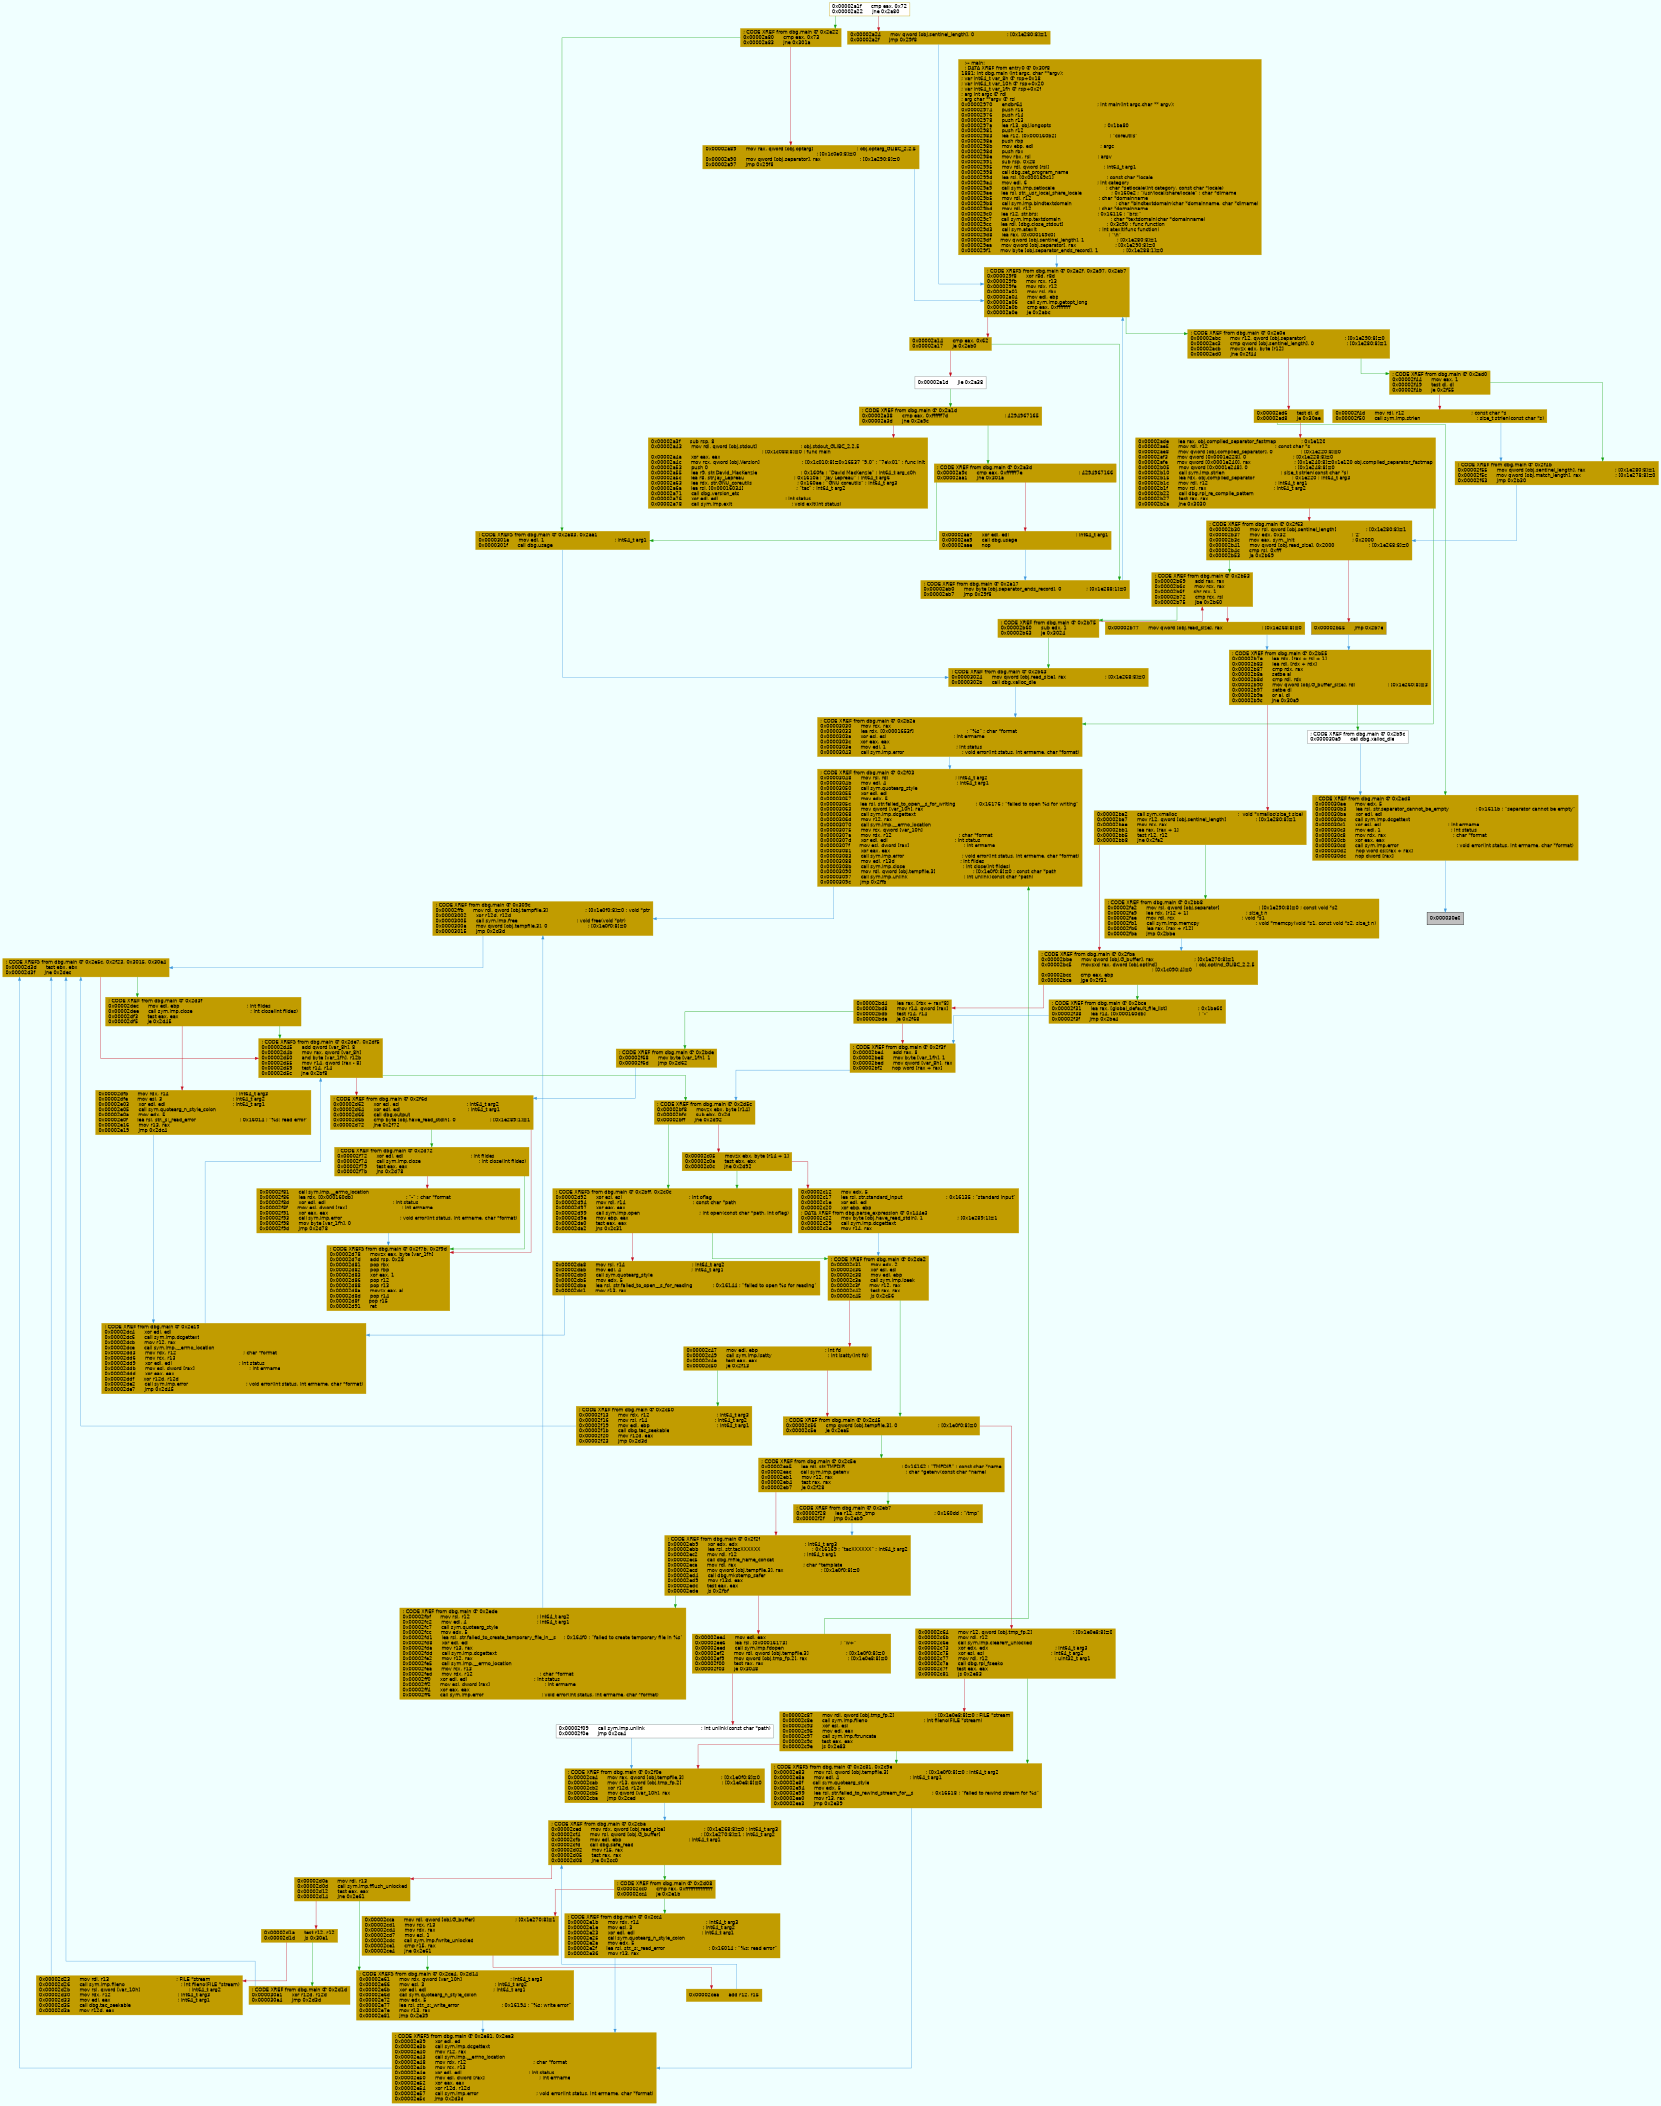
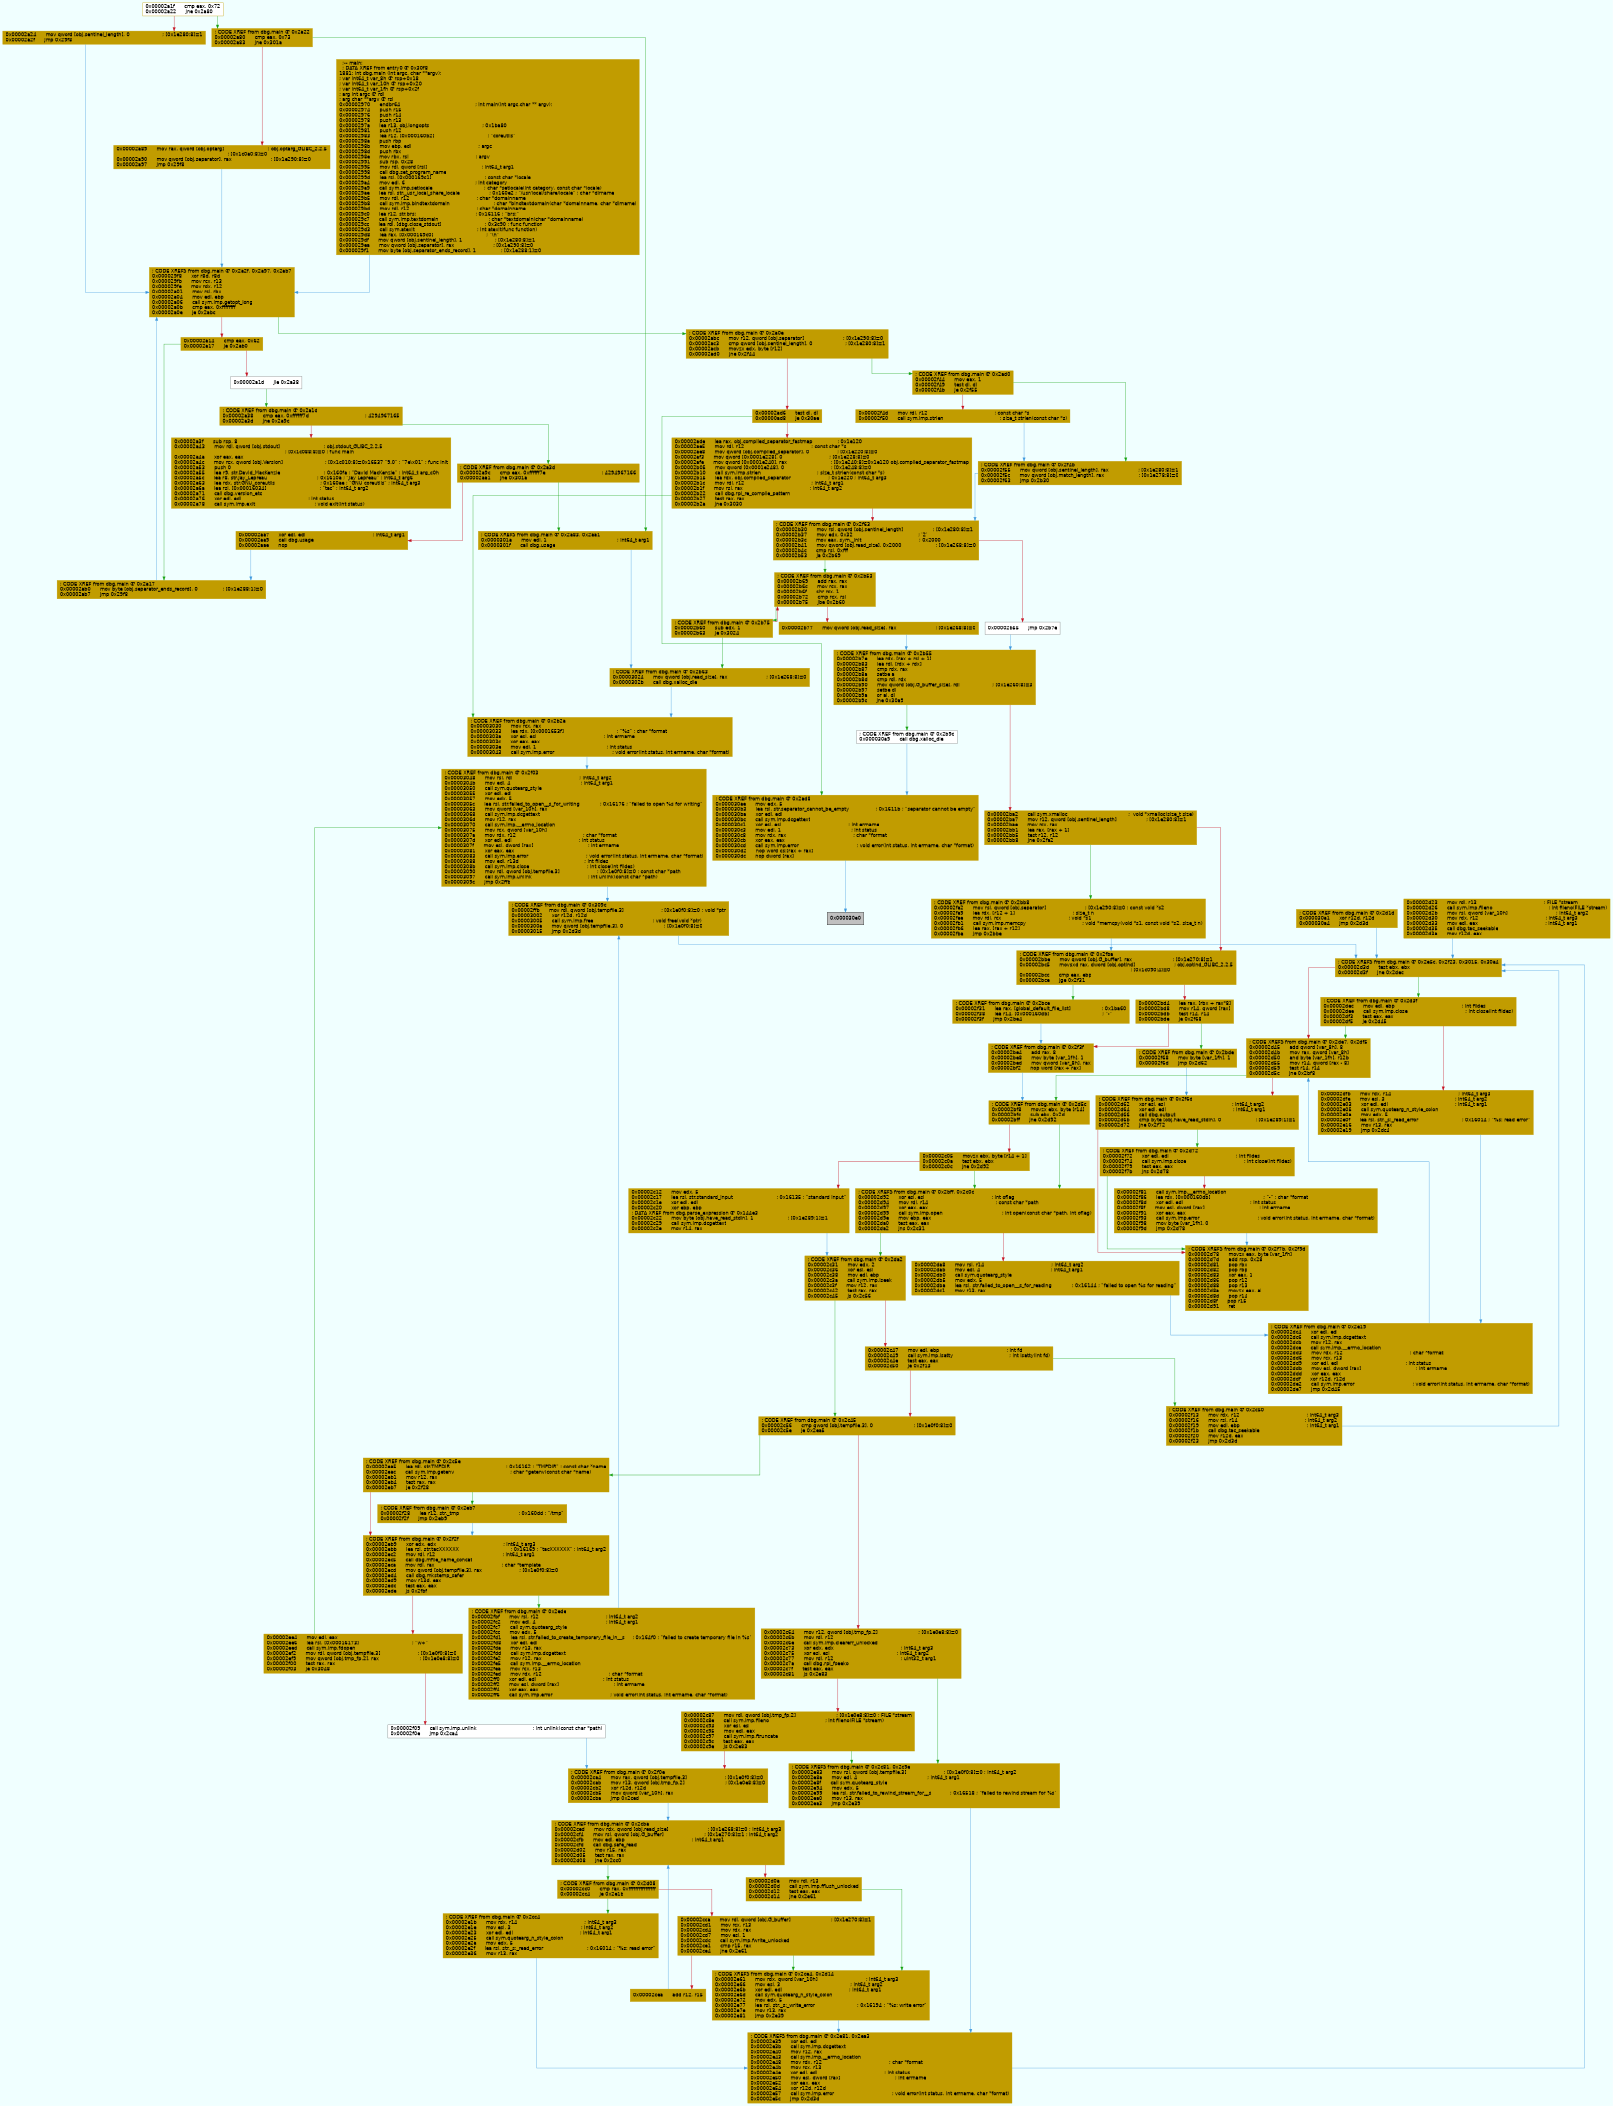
node "0x00002ad6      test dl, dl 0x00002ad8      je 0x30ae": label "0x00002ad6      test dl, dl 0x00002ad8      je 0x30ae" -> "0x00002ad6      test dl, dl 0x00000ad8      je 0x30ae"
node "0x00002b55      jmp 0x2b7e": fillcolor #c19c00 -> white
node "0x00002d1a      test r12, r12 0x00002d1d      js 0x30a1": removed
